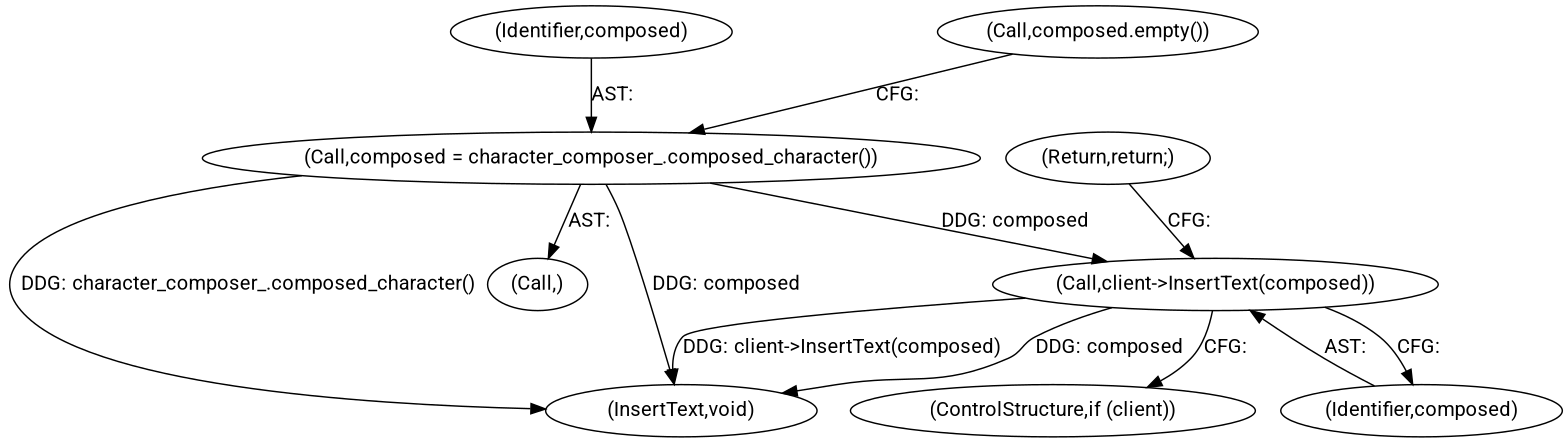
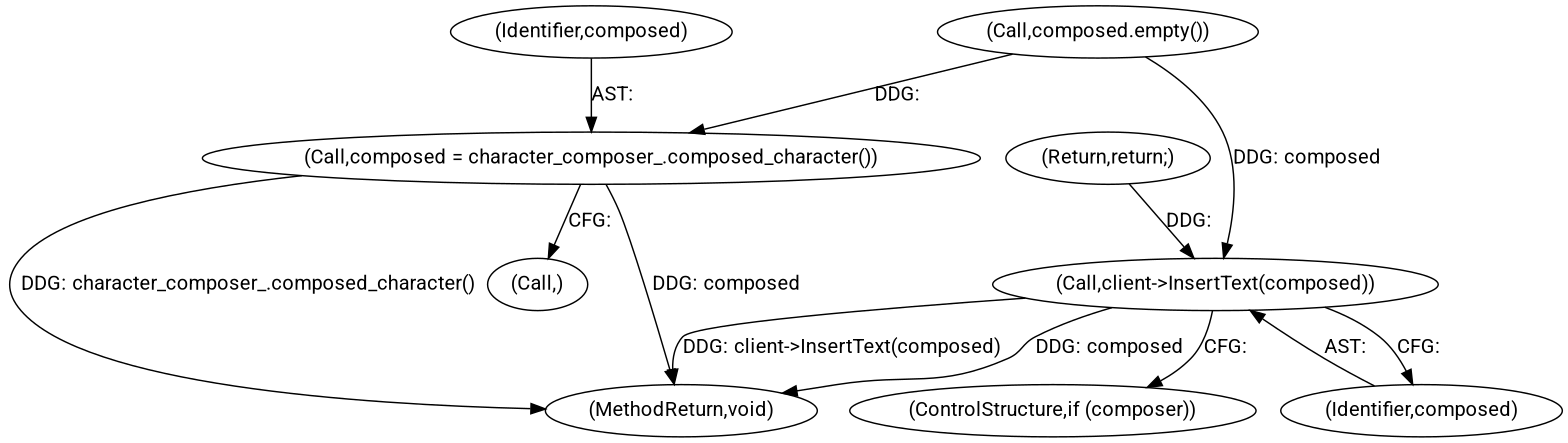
edge "(Call,composed.empty())" -> "(Call,composed = character_composer_.composed_character())": label "CFG: " -> "DDG: "
edge "(Call,composed = character_composer_.composed_character())" -> "(Call,)": label "AST: " -> "CFG: "
edge "(Call,composed = character_composer_.composed_character())" -> "(Call,client->InsertText(composed))": now "(Call,composed.empty())" -> "(Call,client->InsertText(composed))"
edge "(Return,return;)" -> "(Call,client->InsertText(composed))": label "CFG: " -> "DDG: "
node "(InsertText,void)": label "(InsertText,void)" -> "(MethodReturn,void)"
node "(ControlStructure,if (client))": label "(ControlStructure,if (client))" -> "(ControlStructure,if (composer))"
